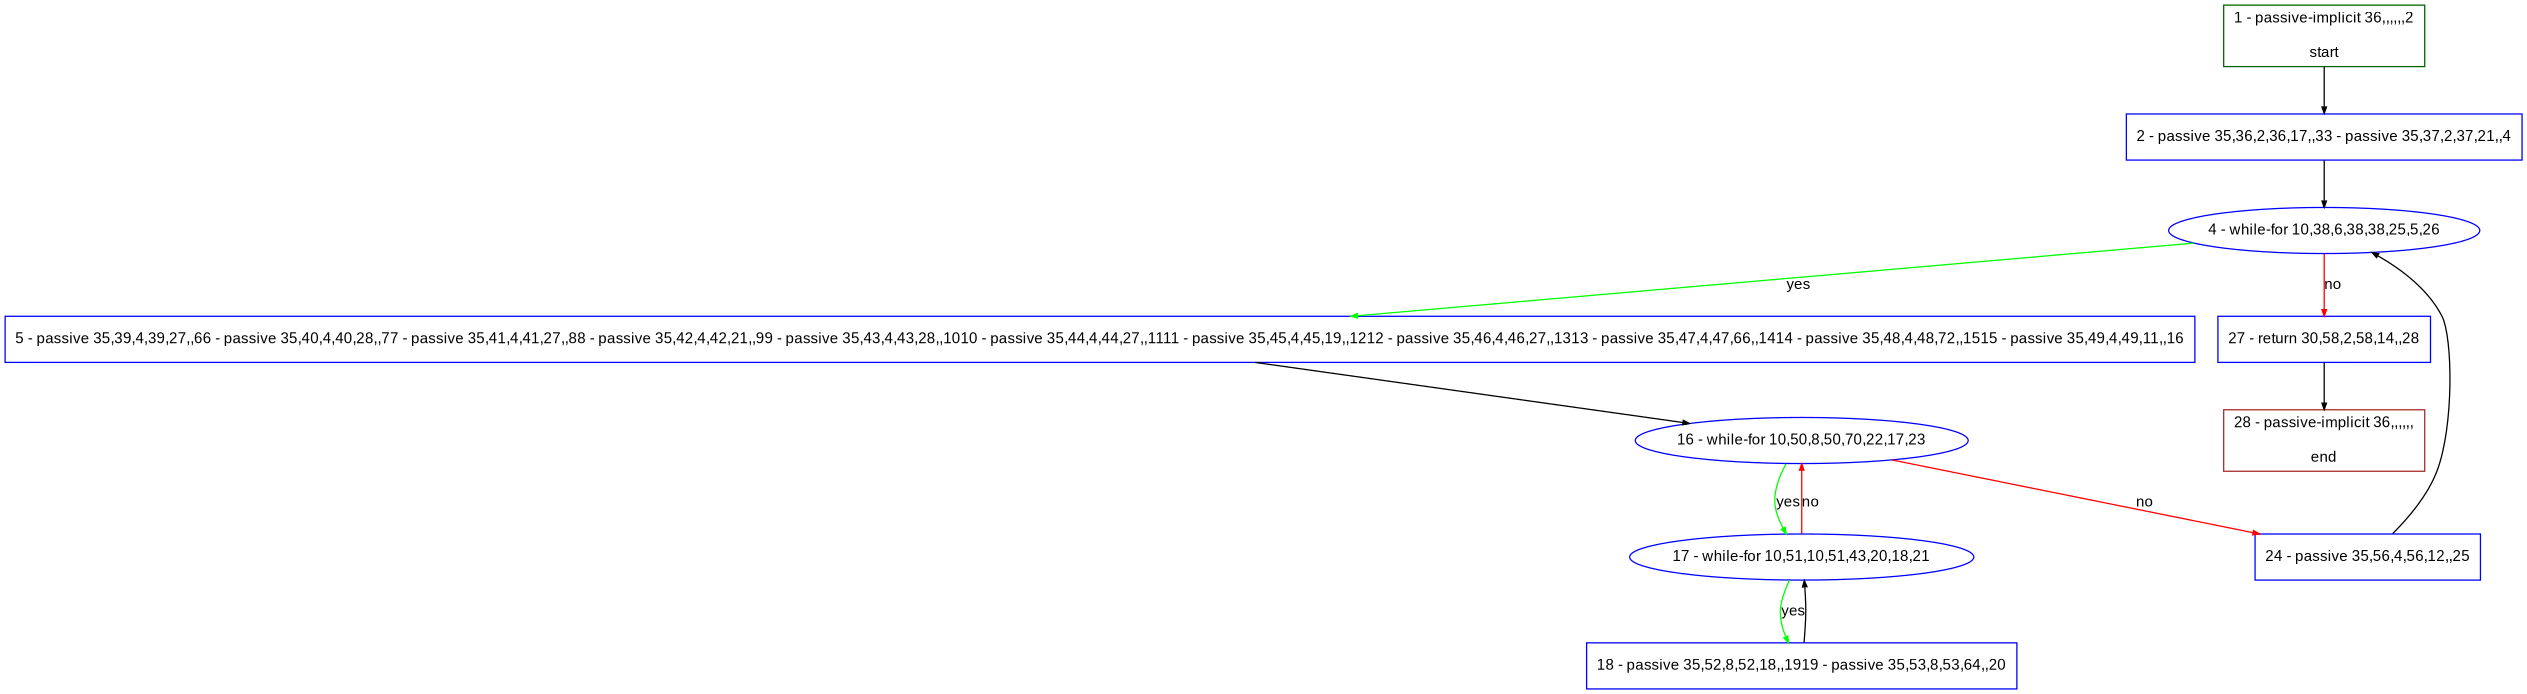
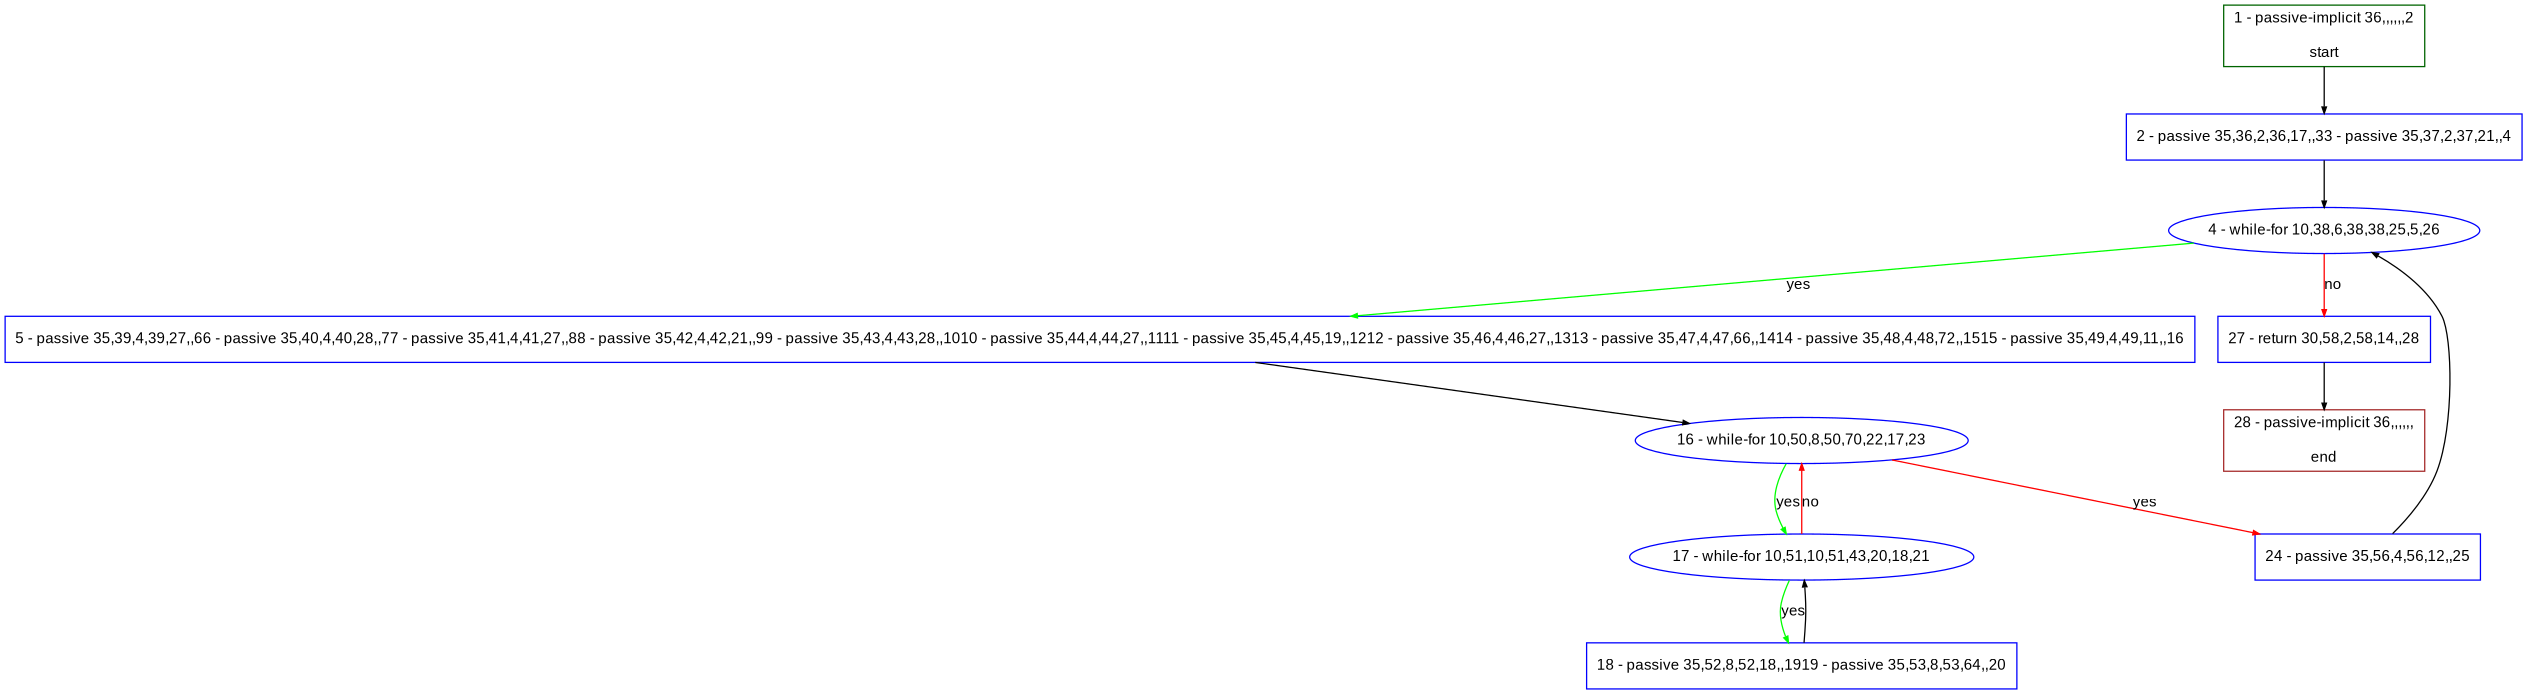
edge "16 - while-for 10,50,8,50,70,22,17,23" -> "24 - passive 35,56,4,56,12,,25": label "no" -> "yes"
